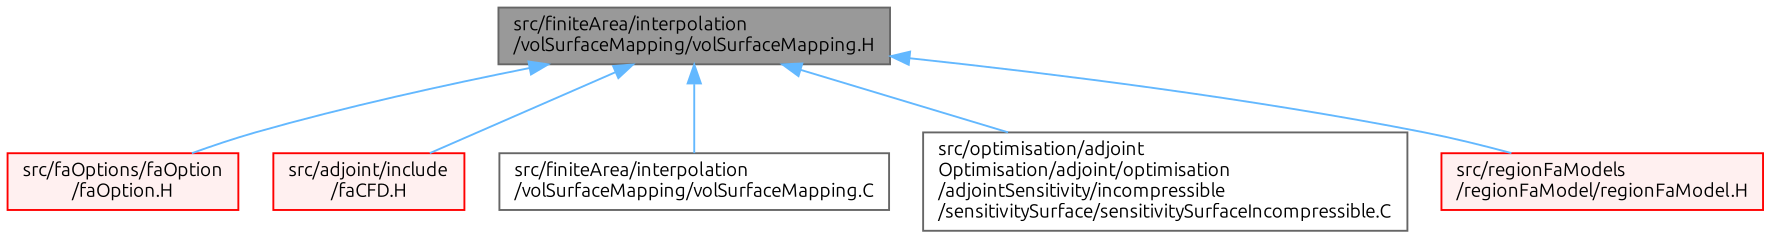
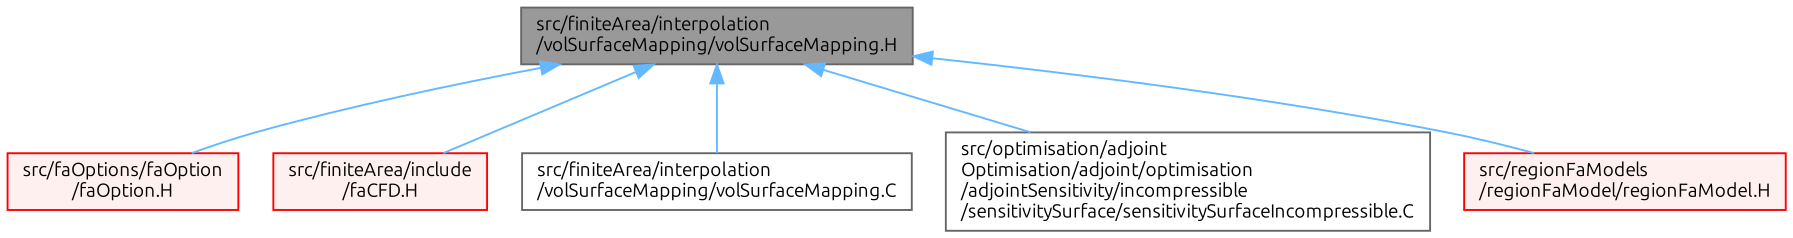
node "src/adjoint/include /faCFD.H": label "src/adjoint/include /faCFD.H" -> "src/finiteArea/include /faCFD.H"
